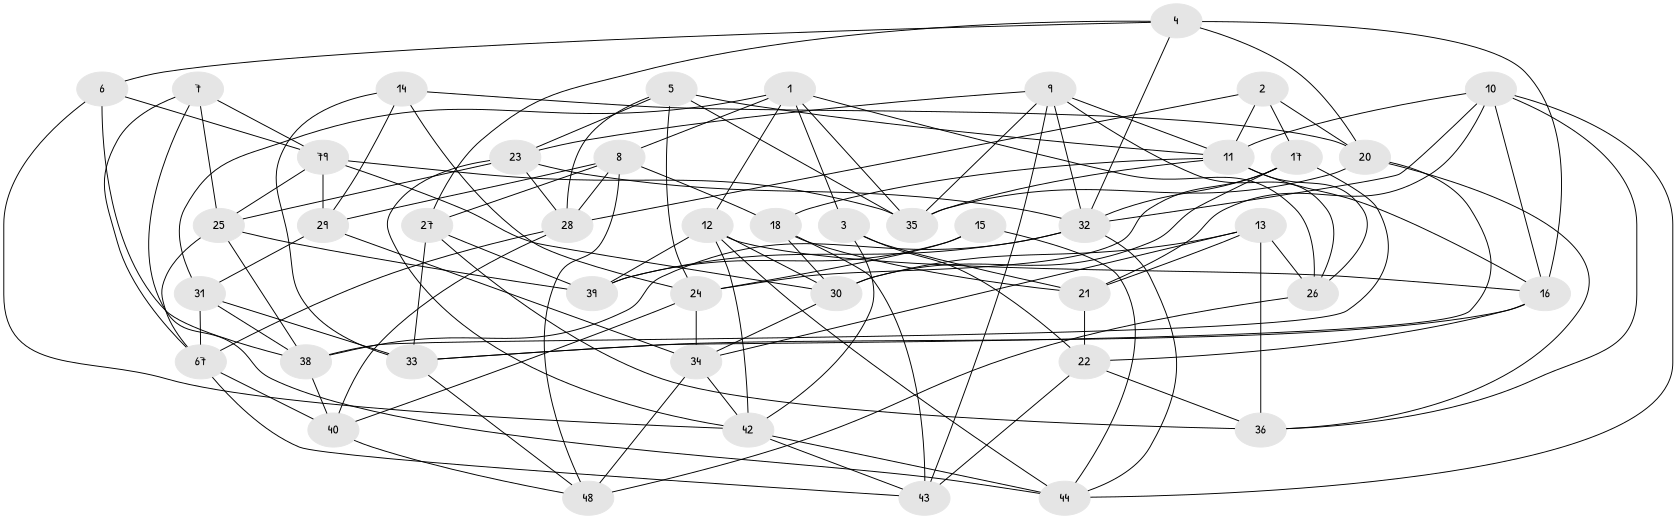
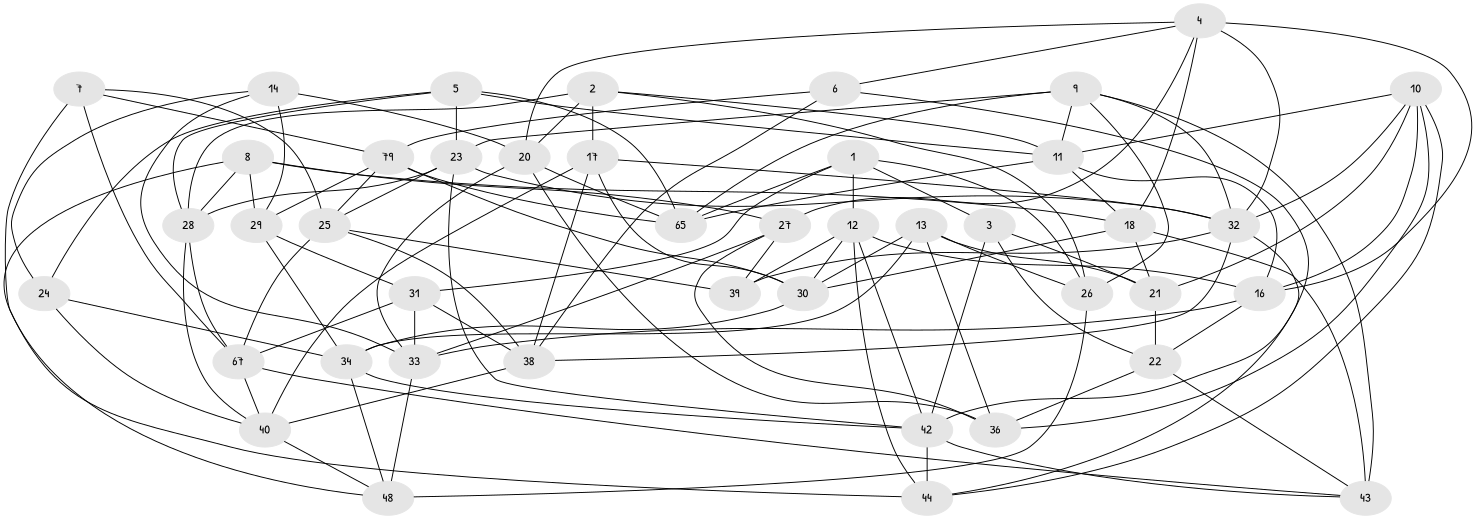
edge "4" -- "18": added
edge "1" -- "8": removed
edge "11" -- "26": now "2" -- "26"
node "35": label "35" -> "65"
node "15": removed
edge "17" -- "24": now "17" -- "40"
